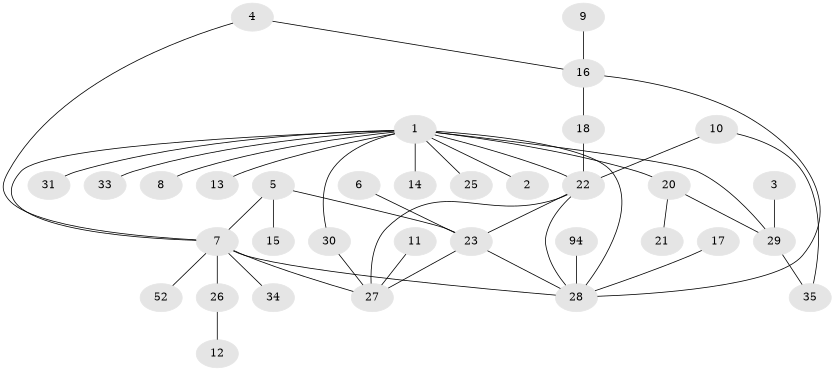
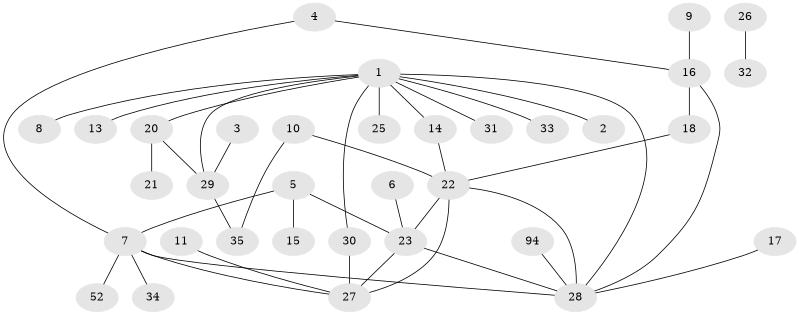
edge "1" -- "7": removed
edge "1" -- "22": now "14" -- "22"
edge "7" -- "26": removed
node "12": label "12" -> "32"
